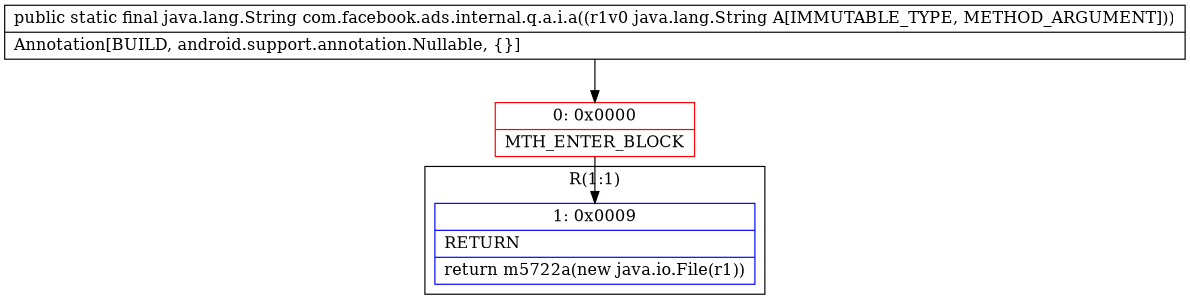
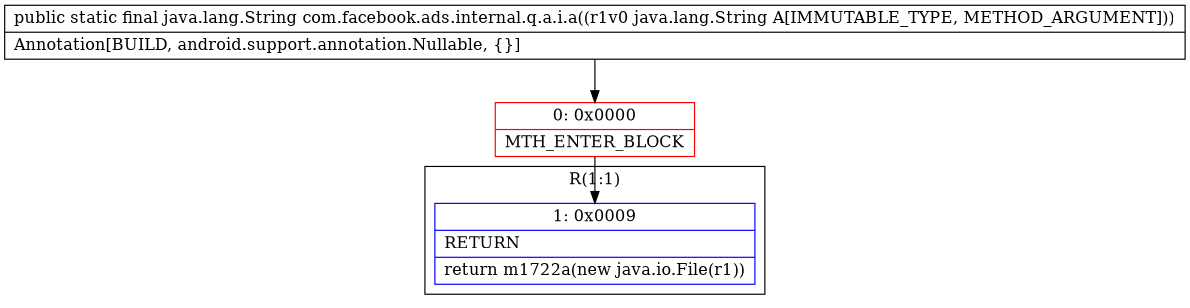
node "1: 0x0009": text "return m5722a(new java.io.File(r1))" -> "return m1722a(new java.io.File(r1))"
